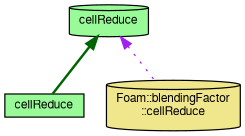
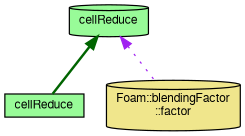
node "Foam::blendingFactor ::cellReduce": label "Foam::blendingFactor ::cellReduce" -> "Foam::blendingFactor ::factor"
